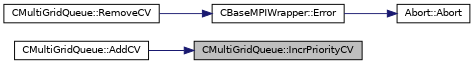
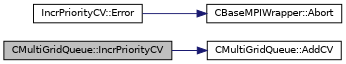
node "CMultiGridQueue::RemoveCV": removed
node "CBaseMPIWrapper::Error": label "CBaseMPIWrapper::Error" -> "IncrPriorityCV::Error"
node "Abort::Abort": label "Abort::Abort" -> "CBaseMPIWrapper::Abort"
edge "CMultiGridQueue::AddCV" -> "CMultiGridQueue::IncrPriorityCV": reversed
